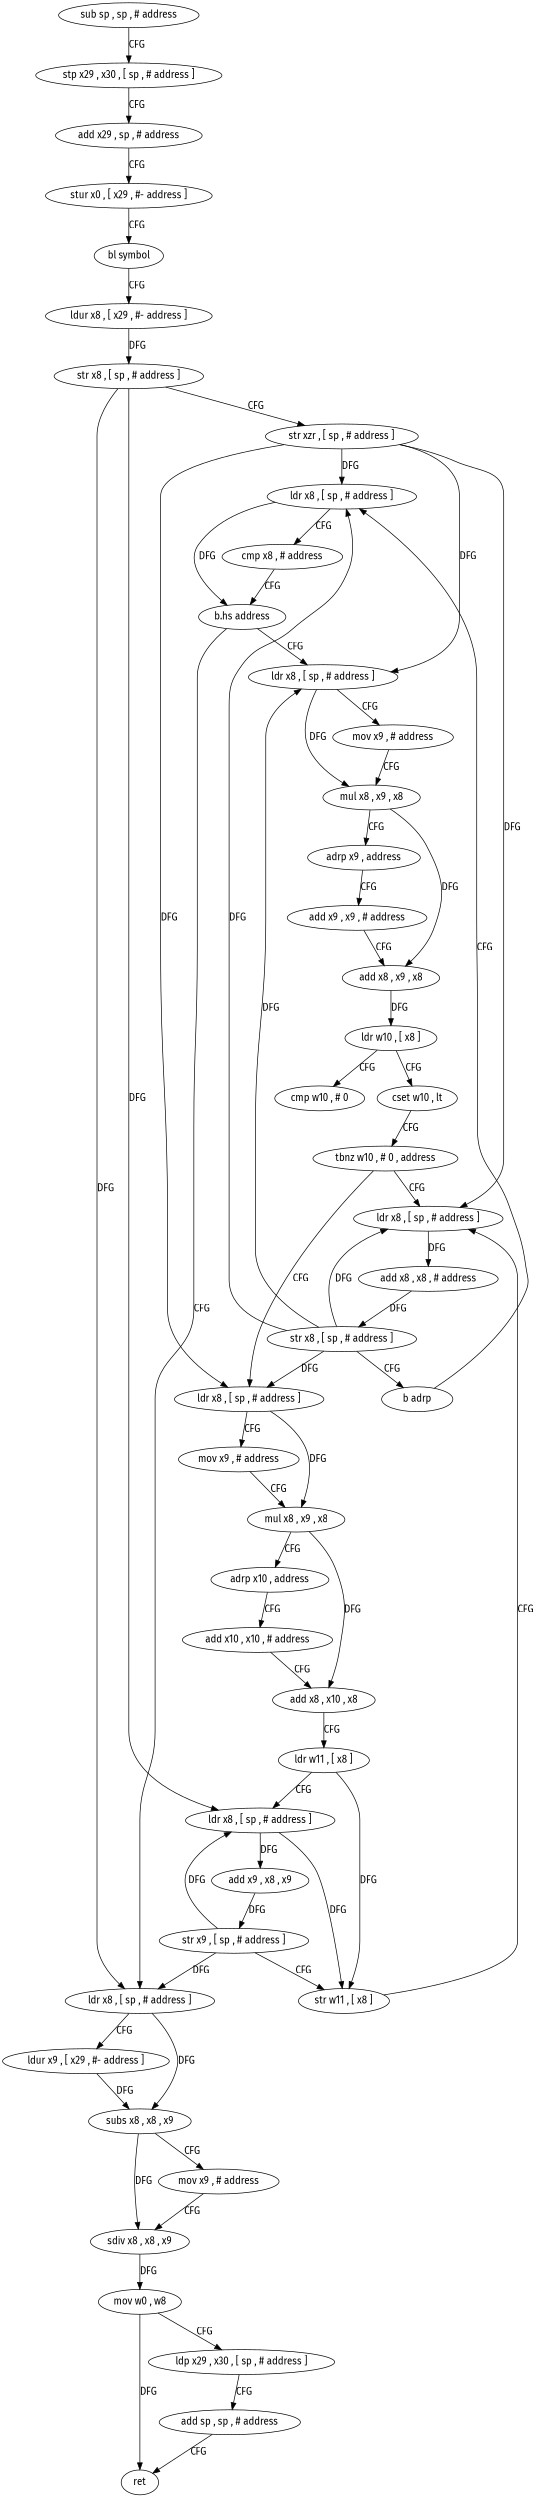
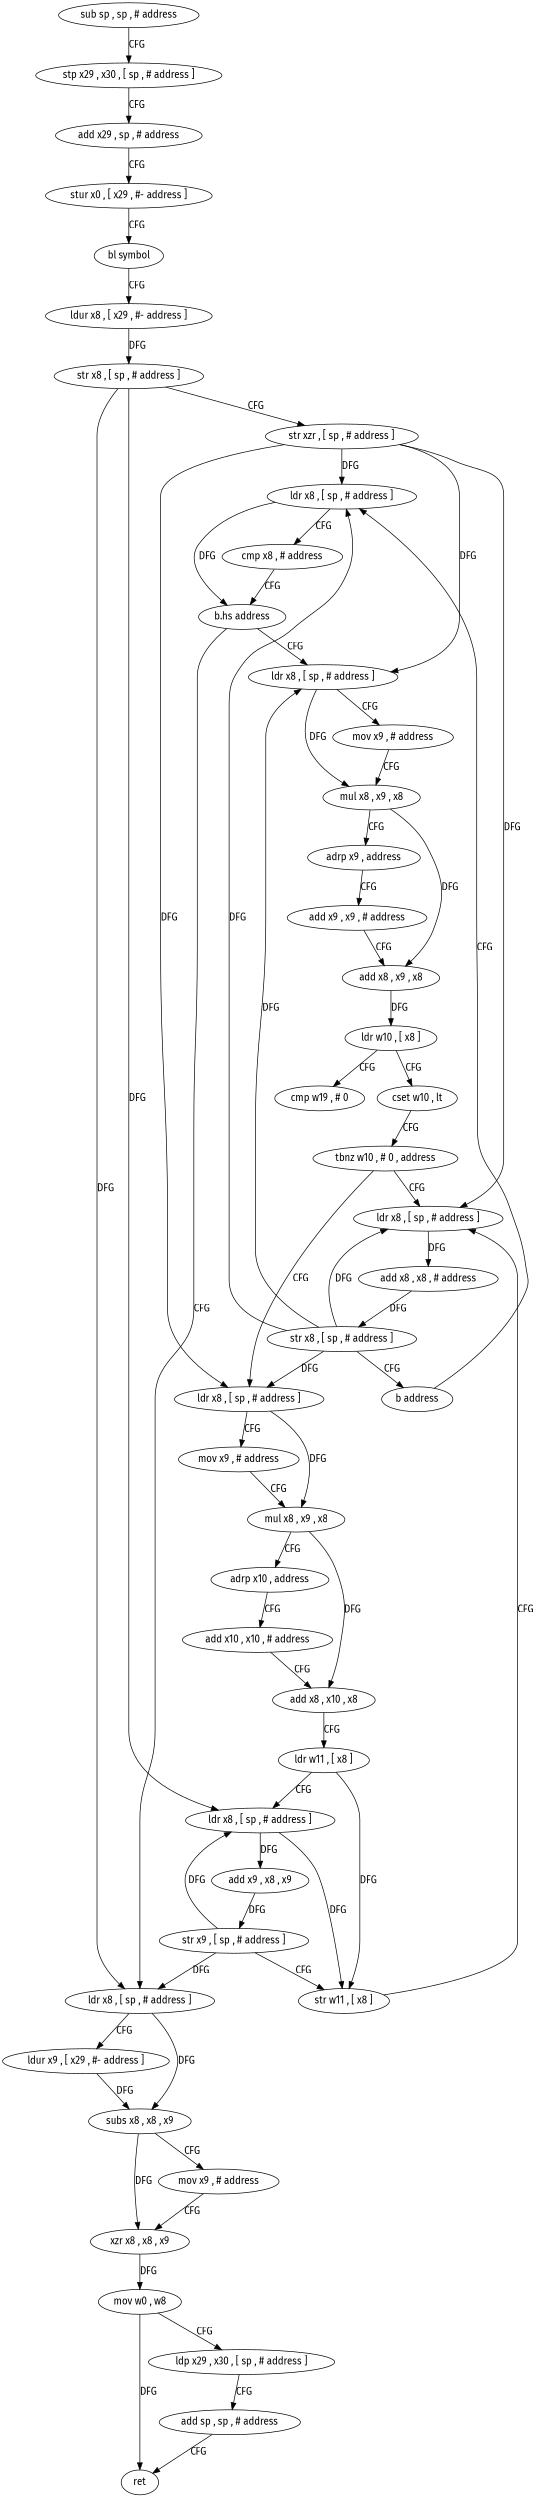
node "cmp w10 , # 0": label "cmp w10 , # 0" -> "cmp w19 , # 0"
node "b adrp": label "b adrp" -> "b address"
node "sdiv x8 , x8 , x9": label "sdiv x8 , x8 , x9" -> "xzr x8 , x8 , x9"
